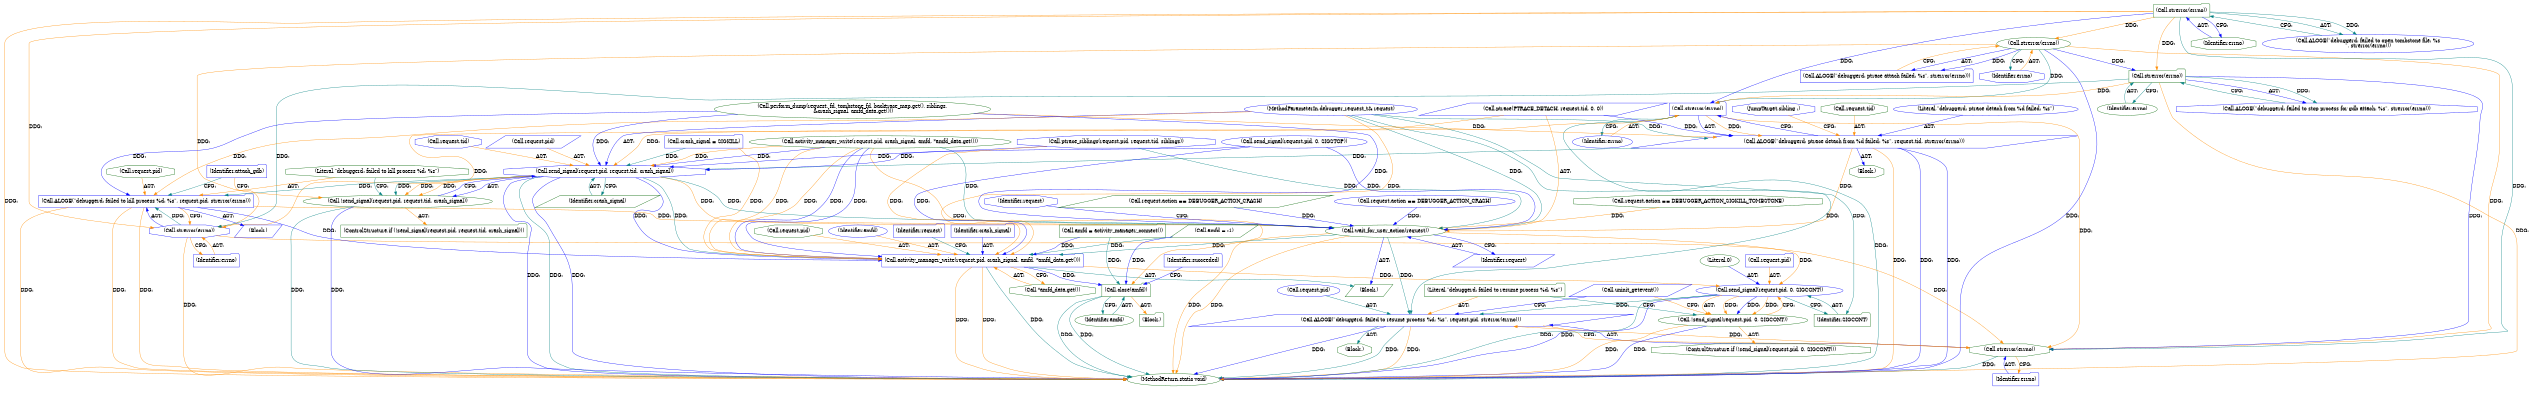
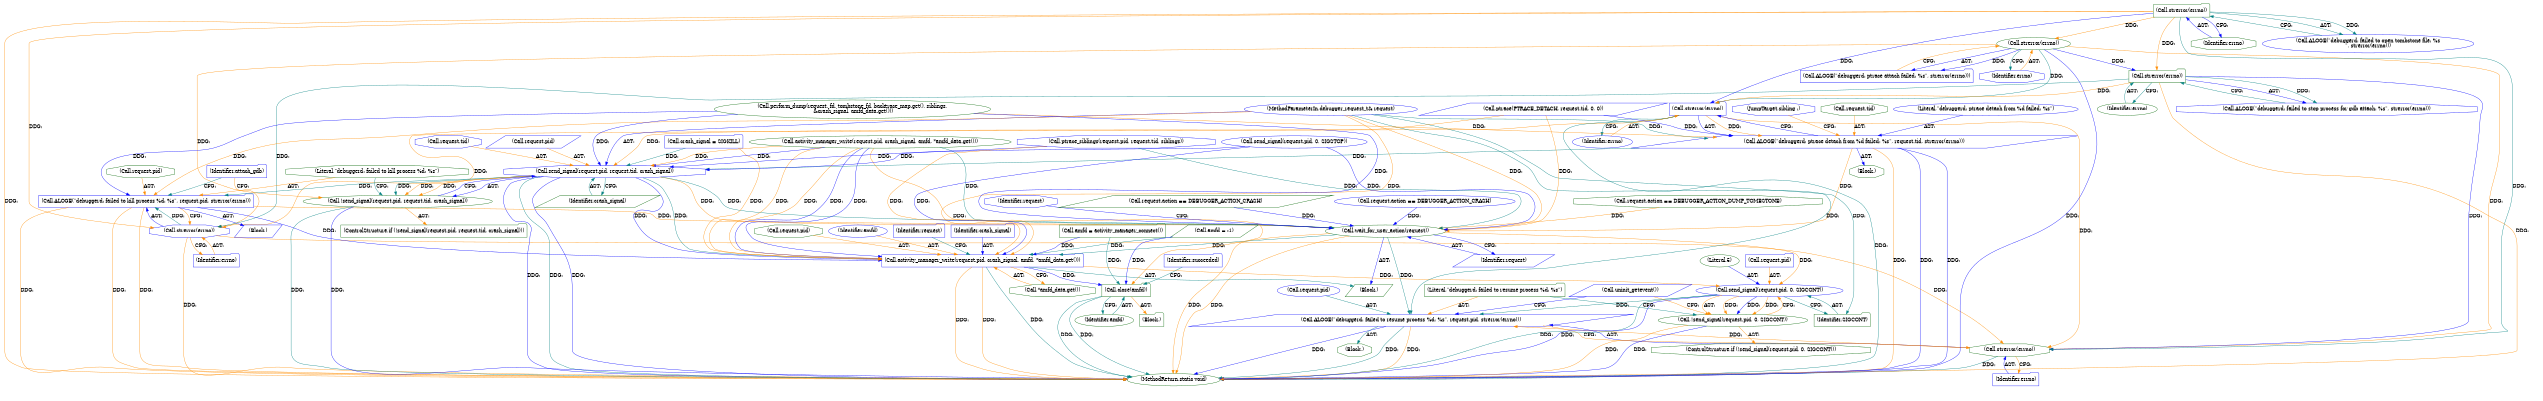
edge "(Call,ptrace(PTRACE_DETACH, request.tid, 0, 0))" -> "(Call,wait_for_user_action(request))": label "AST: " -> "DDG: "
edge "(MethodParameterIn,debugger_request_t& request)" -> "(Call,wait_for_user_action(request))": color teal -> darkorange
node "(Call,request.action == DEBUGGER_ACTION_SIGKILL_TOMBSTONE)": label "(Call,request.action == DEBUGGER_ACTION_SIGKILL_TOMBSTONE)" -> "(Call,request.action == DEBUGGER_ACTION_DUMP_TOMBSTONE)"
node "(Literal,0)": label "(Literal,0)" -> "(Literal,5)"
edge "(Identifier,succeeded)" -> "(Call,close(amfd))": color blue -> teal
